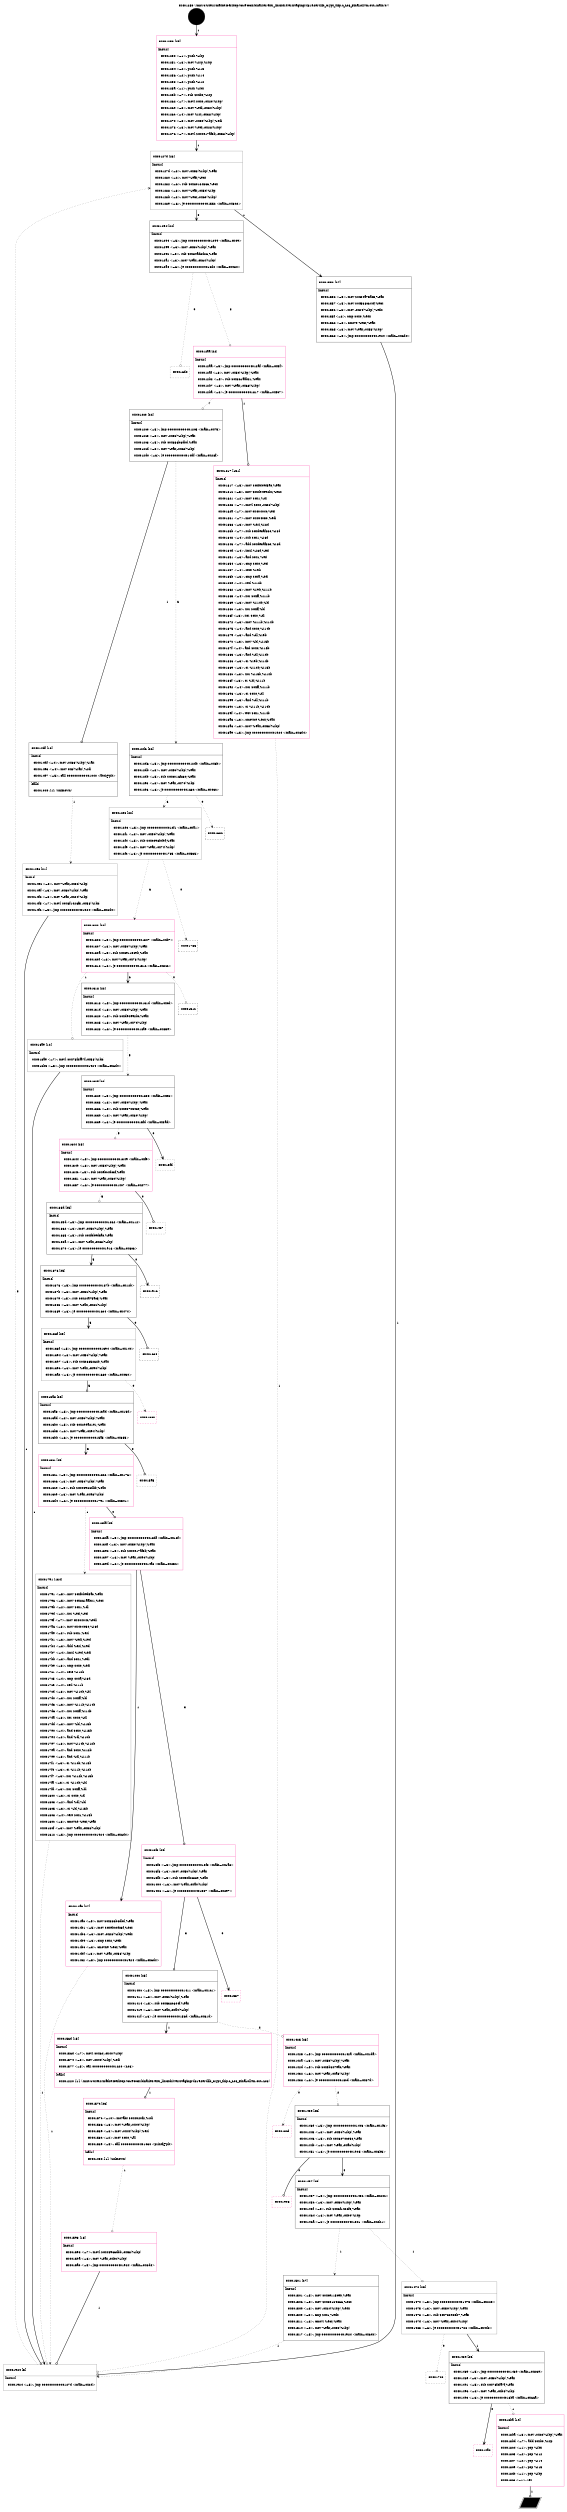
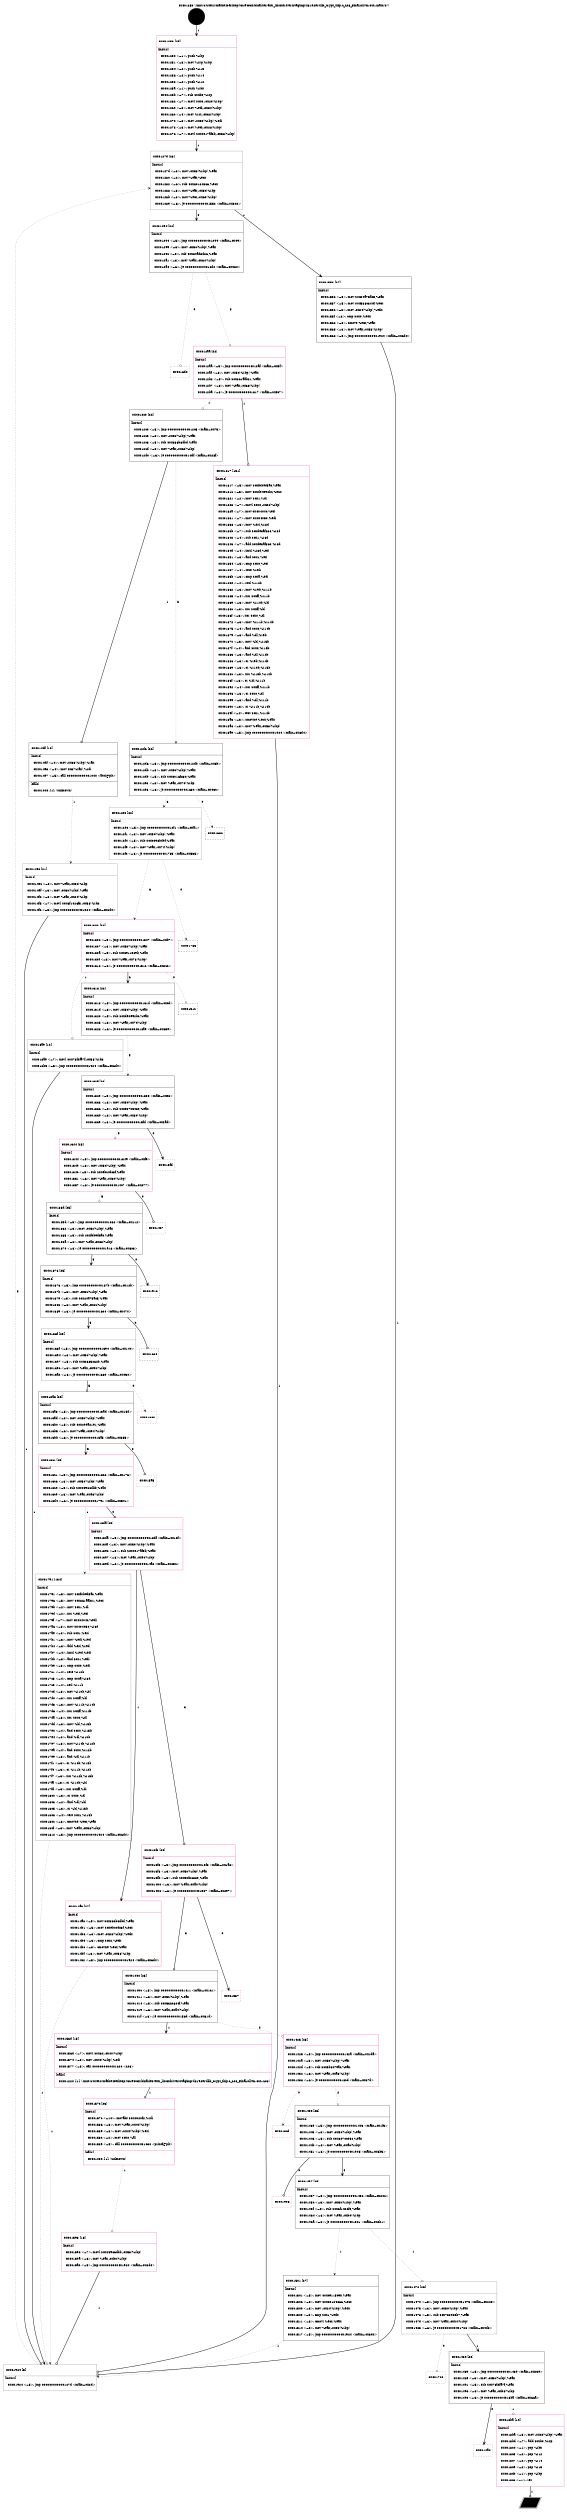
edge "0x401817 [151]" -> "0x401924 [5]": style dotted -> bold
